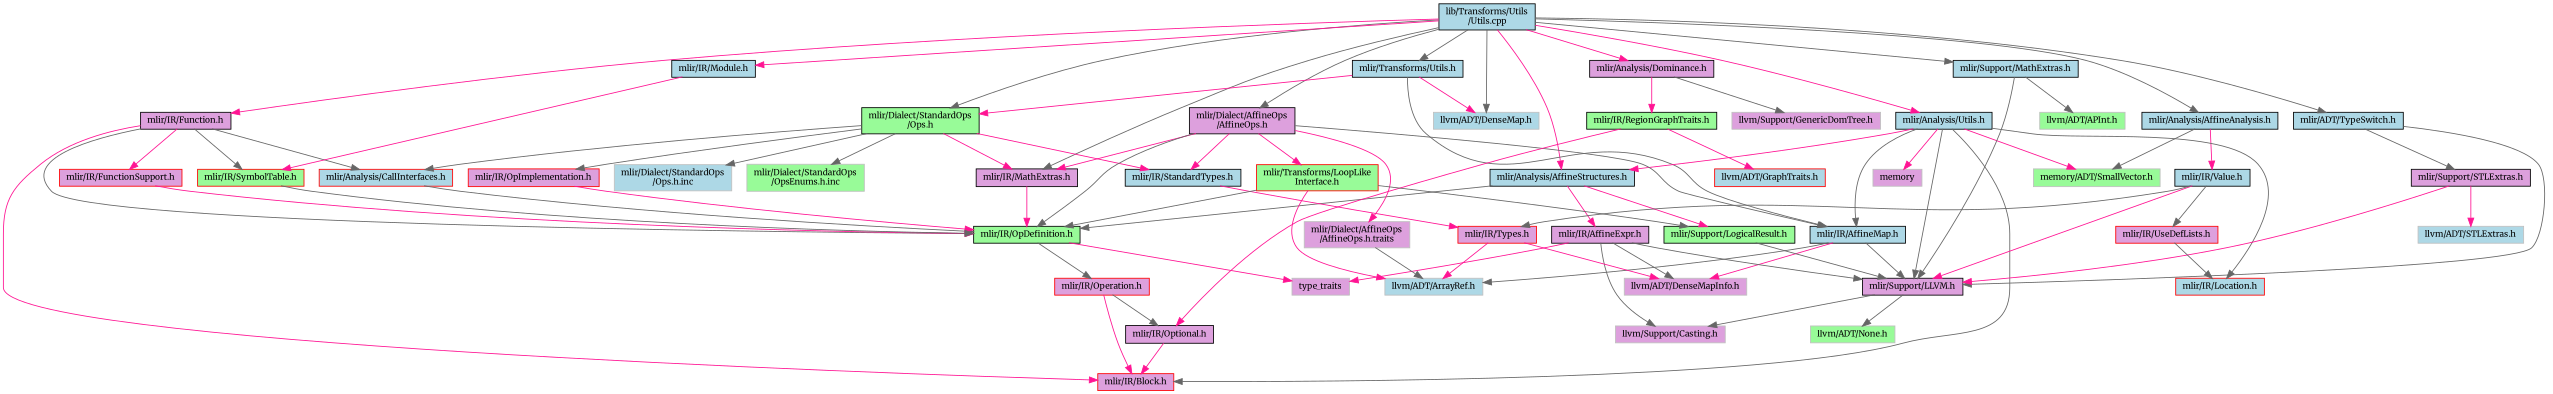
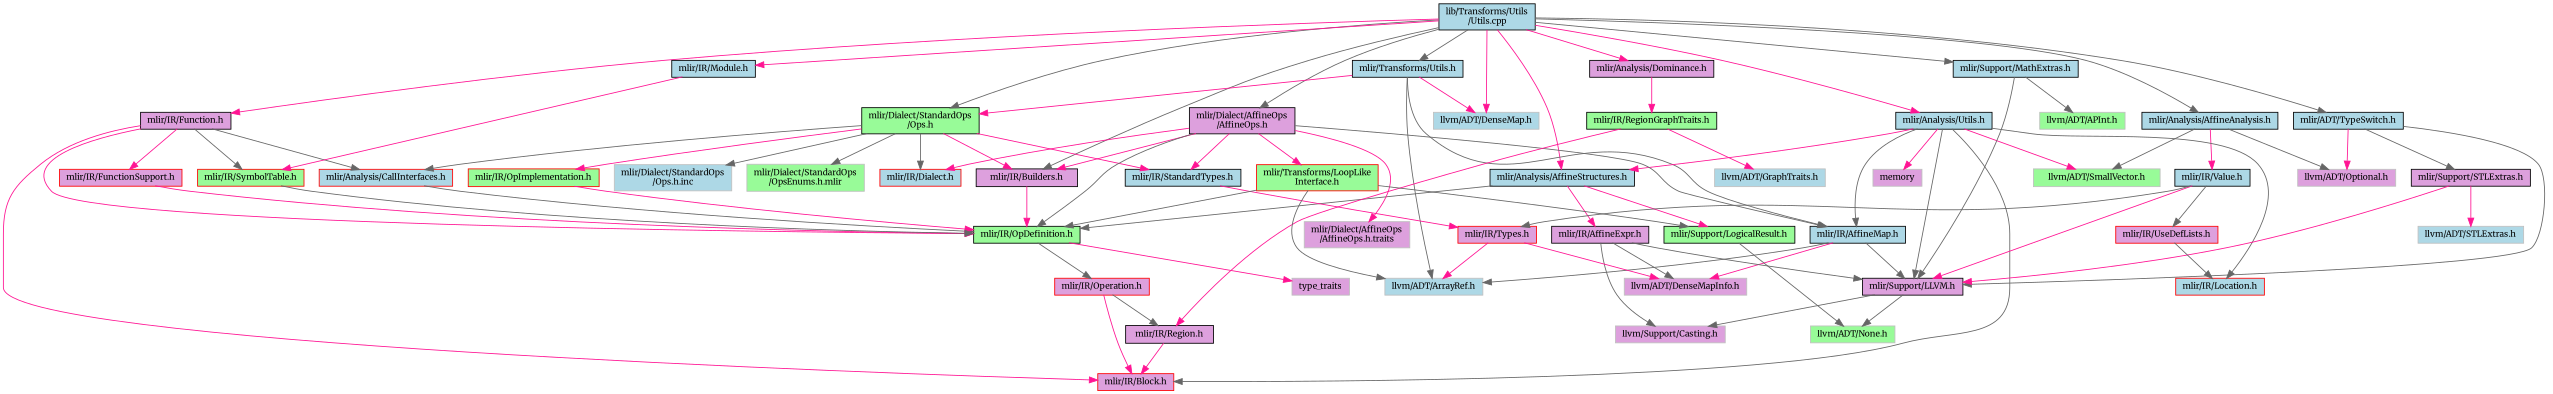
edge "lib/Transforms/Utils /Utils.cpp" -> "llvm/ADT/DenseMap.h": color gray40 -> deeppink
node "llvm/Support/GenericDomTree.h": removed
edge "mlir/Dialect/StandardOps /Ops.h" -> "mlir/IR/OpImplementation.h": color gray40 -> deeppink
node "mlir/IR/OpImplementation.h": fillcolor plum -> palegreen
node "mlir/Dialect/StandardOps /OpsEnums.h.inc": label "mlir/Dialect/StandardOps /OpsEnums.h.inc" -> "mlir/Dialect/StandardOps /OpsEnums.h.mlir"
node "mlir/IR/Dialect.h": added
node "mlir/IR/MathExtras.h": label "mlir/IR/MathExtras.h" -> "mlir/IR/Builders.h"
node "llvm/ADT/GraphTraits.h": color red -> grey75
node "memory/ADT/SmallVector.h": label "memory/ADT/SmallVector.h" -> "llvm/ADT/SmallVector.h"
node "llvm/ADT/Optional.h": added
edge "mlir/IR/Function.h" -> "mlir/IR/OpDefinition.h": color gray40 -> deeppink
edge "mlir/Transforms/LoopLike Interface.h" -> "llvm/ADT/ArrayRef.h": color deeppink -> gray40
edge "mlir/Support/LogicalResult.h" -> "mlir/Support/LLVM.h": now "mlir/Support/LogicalResult.h" -> "llvm/ADT/None.h"
edge "mlir/Dialect/AffineOps /AffineOps.h.traits" -> "llvm/ADT/ArrayRef.h": now "mlir/Transforms/Utils.h" -> "llvm/ADT/ArrayRef.h"
edge "mlir/IR/AffineExpr.h" -> "type_traits": removed
node "mlir/IR/Optional.h": label "mlir/IR/Optional.h" -> "mlir/IR/Region.h"
